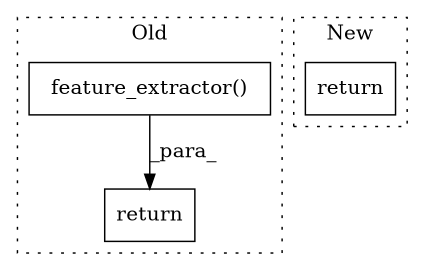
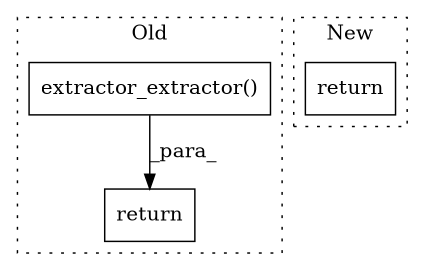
node "feature_extractor()": label "feature_extractor()" -> "extractor_extractor()"
